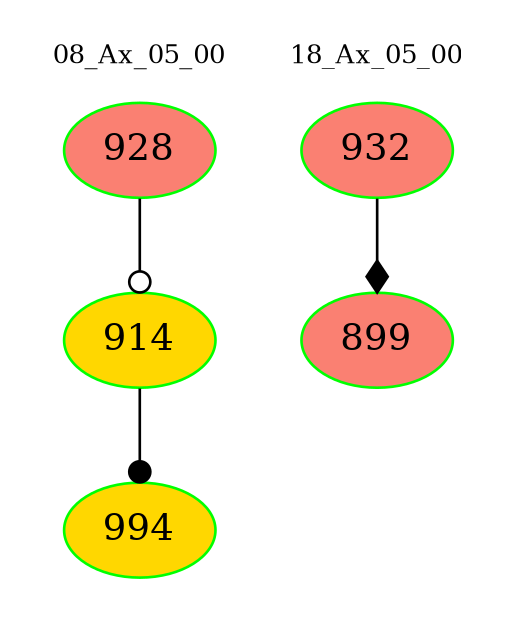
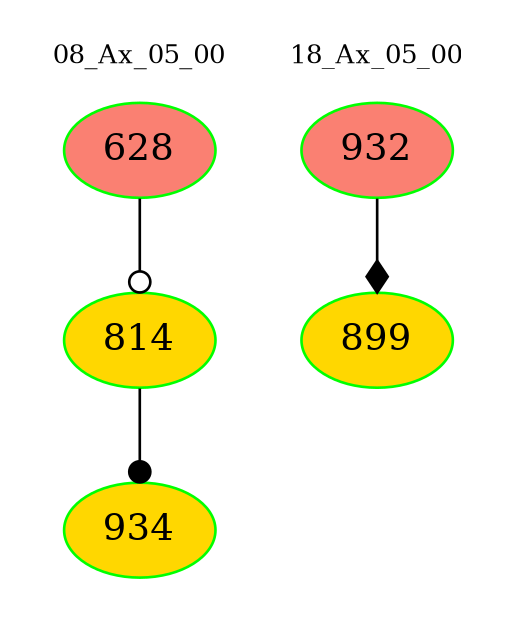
node "928": label "928" -> "628"
node "914": label "914" -> "814"
node "899": fillcolor salmon -> gold
node "994": label "994" -> "934"
